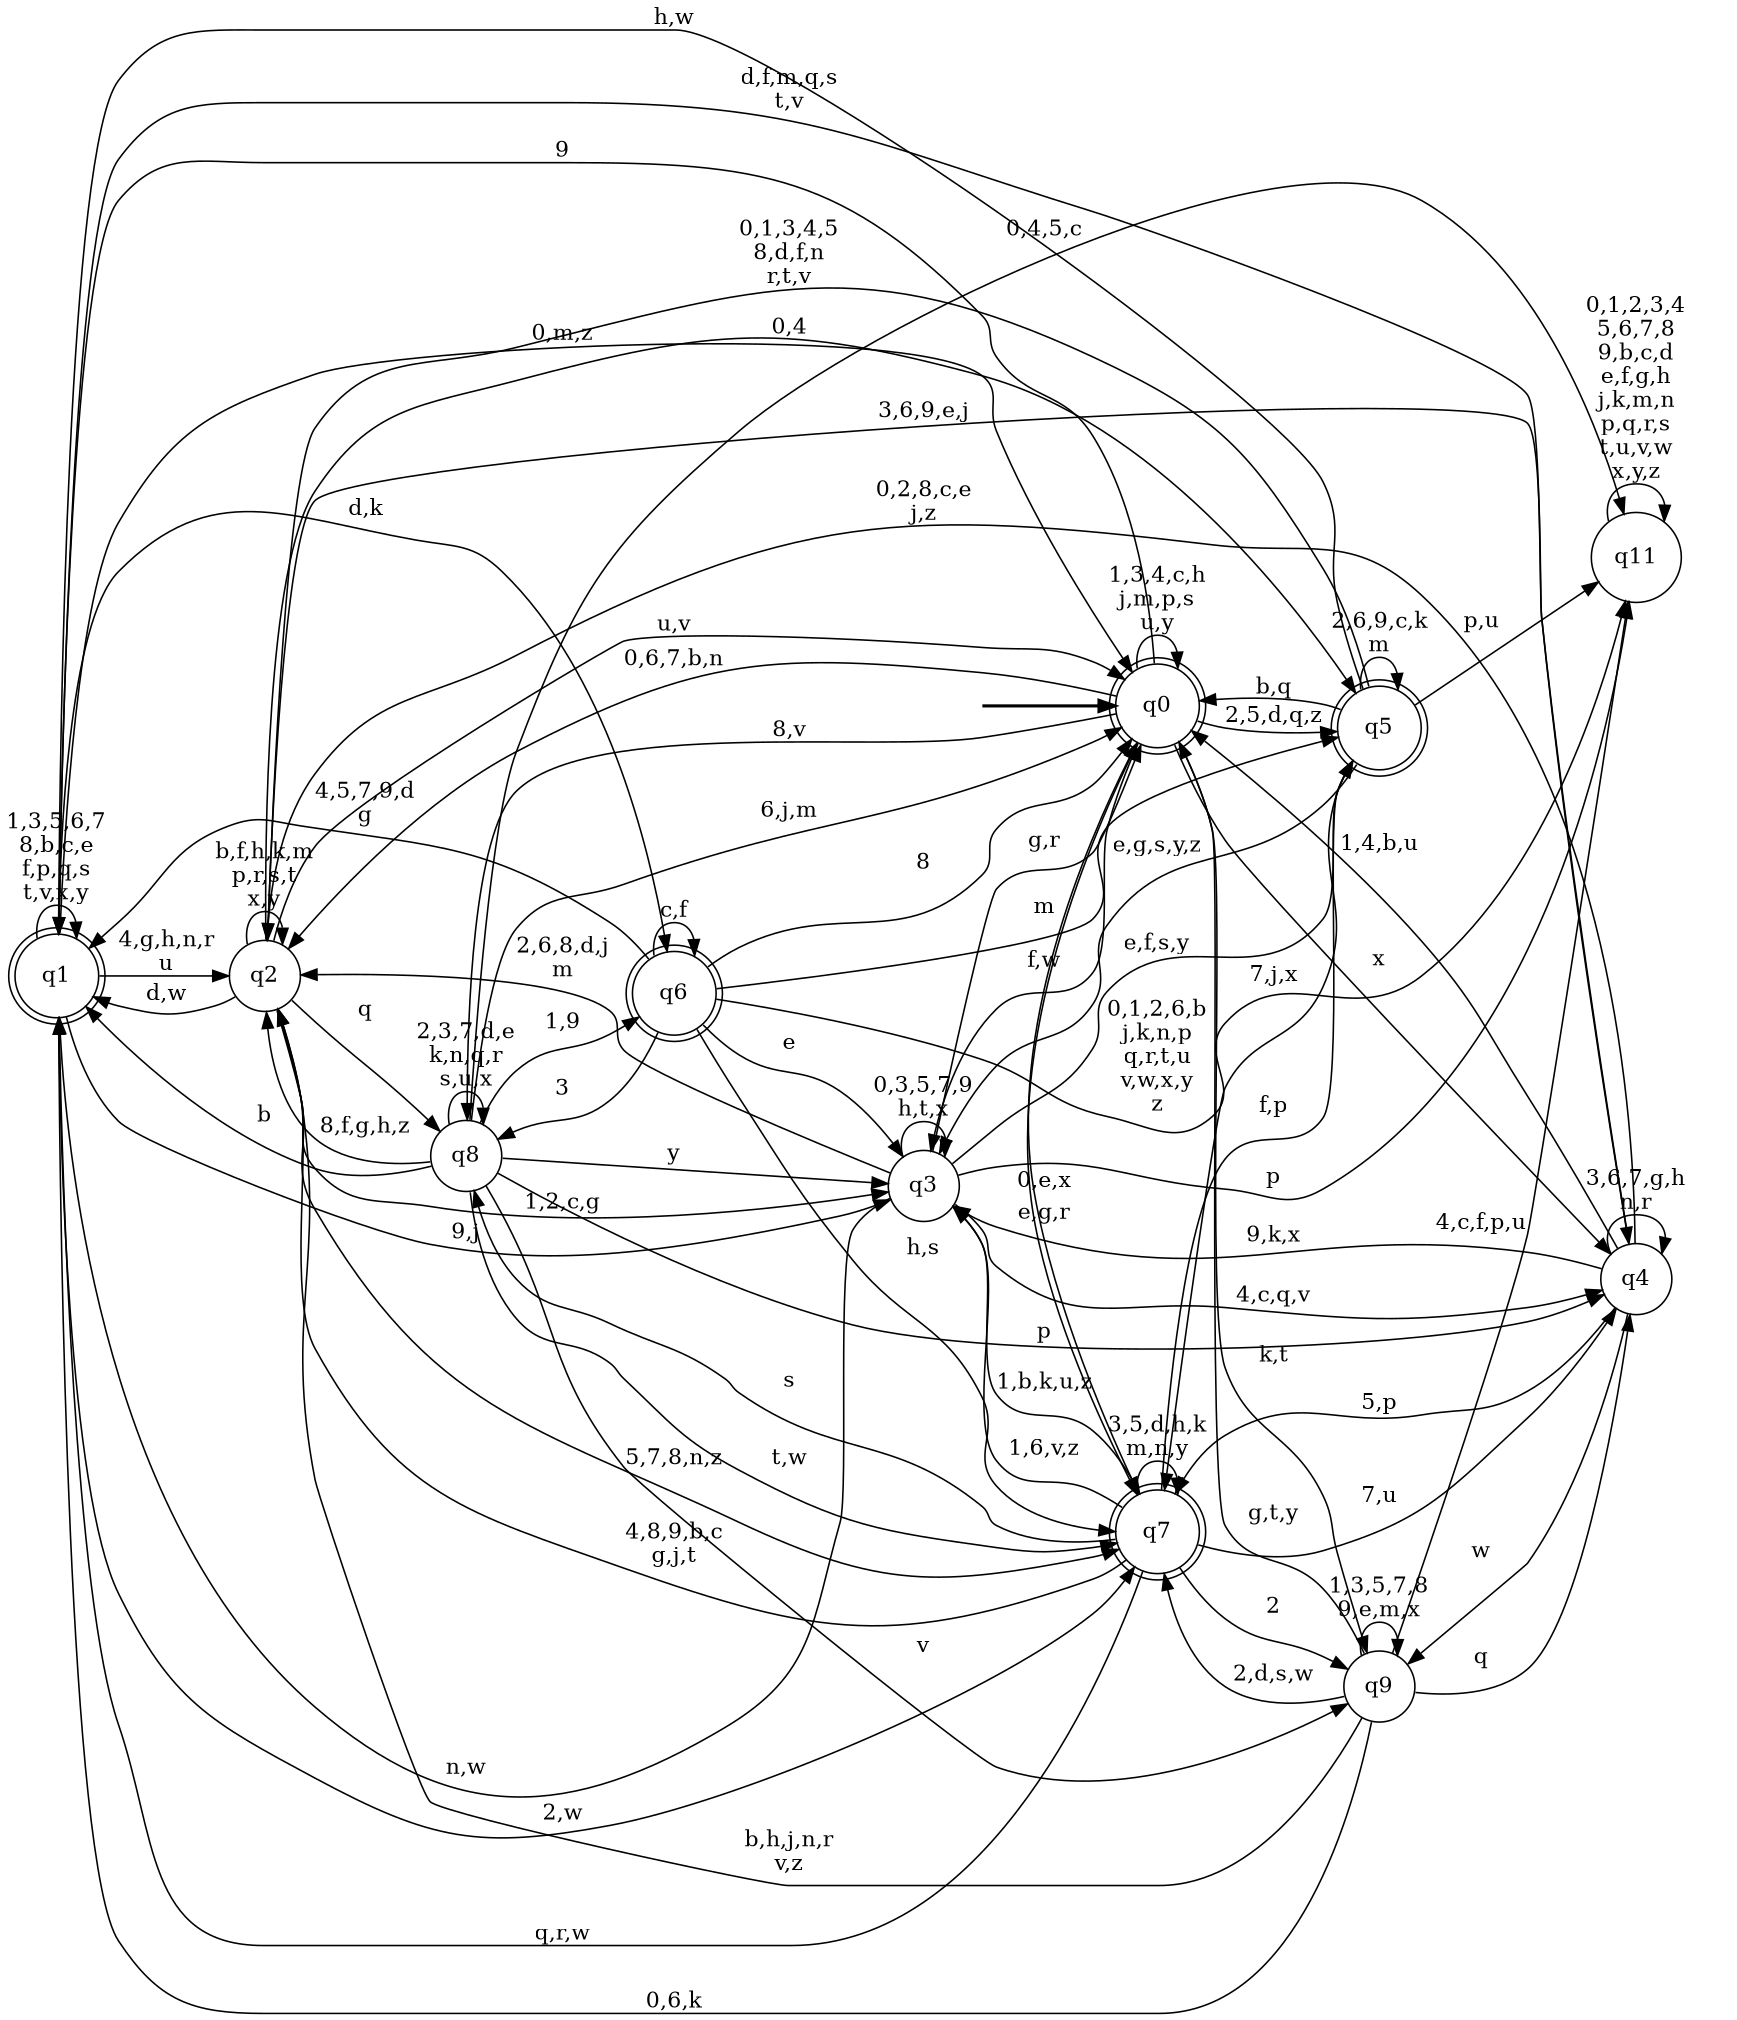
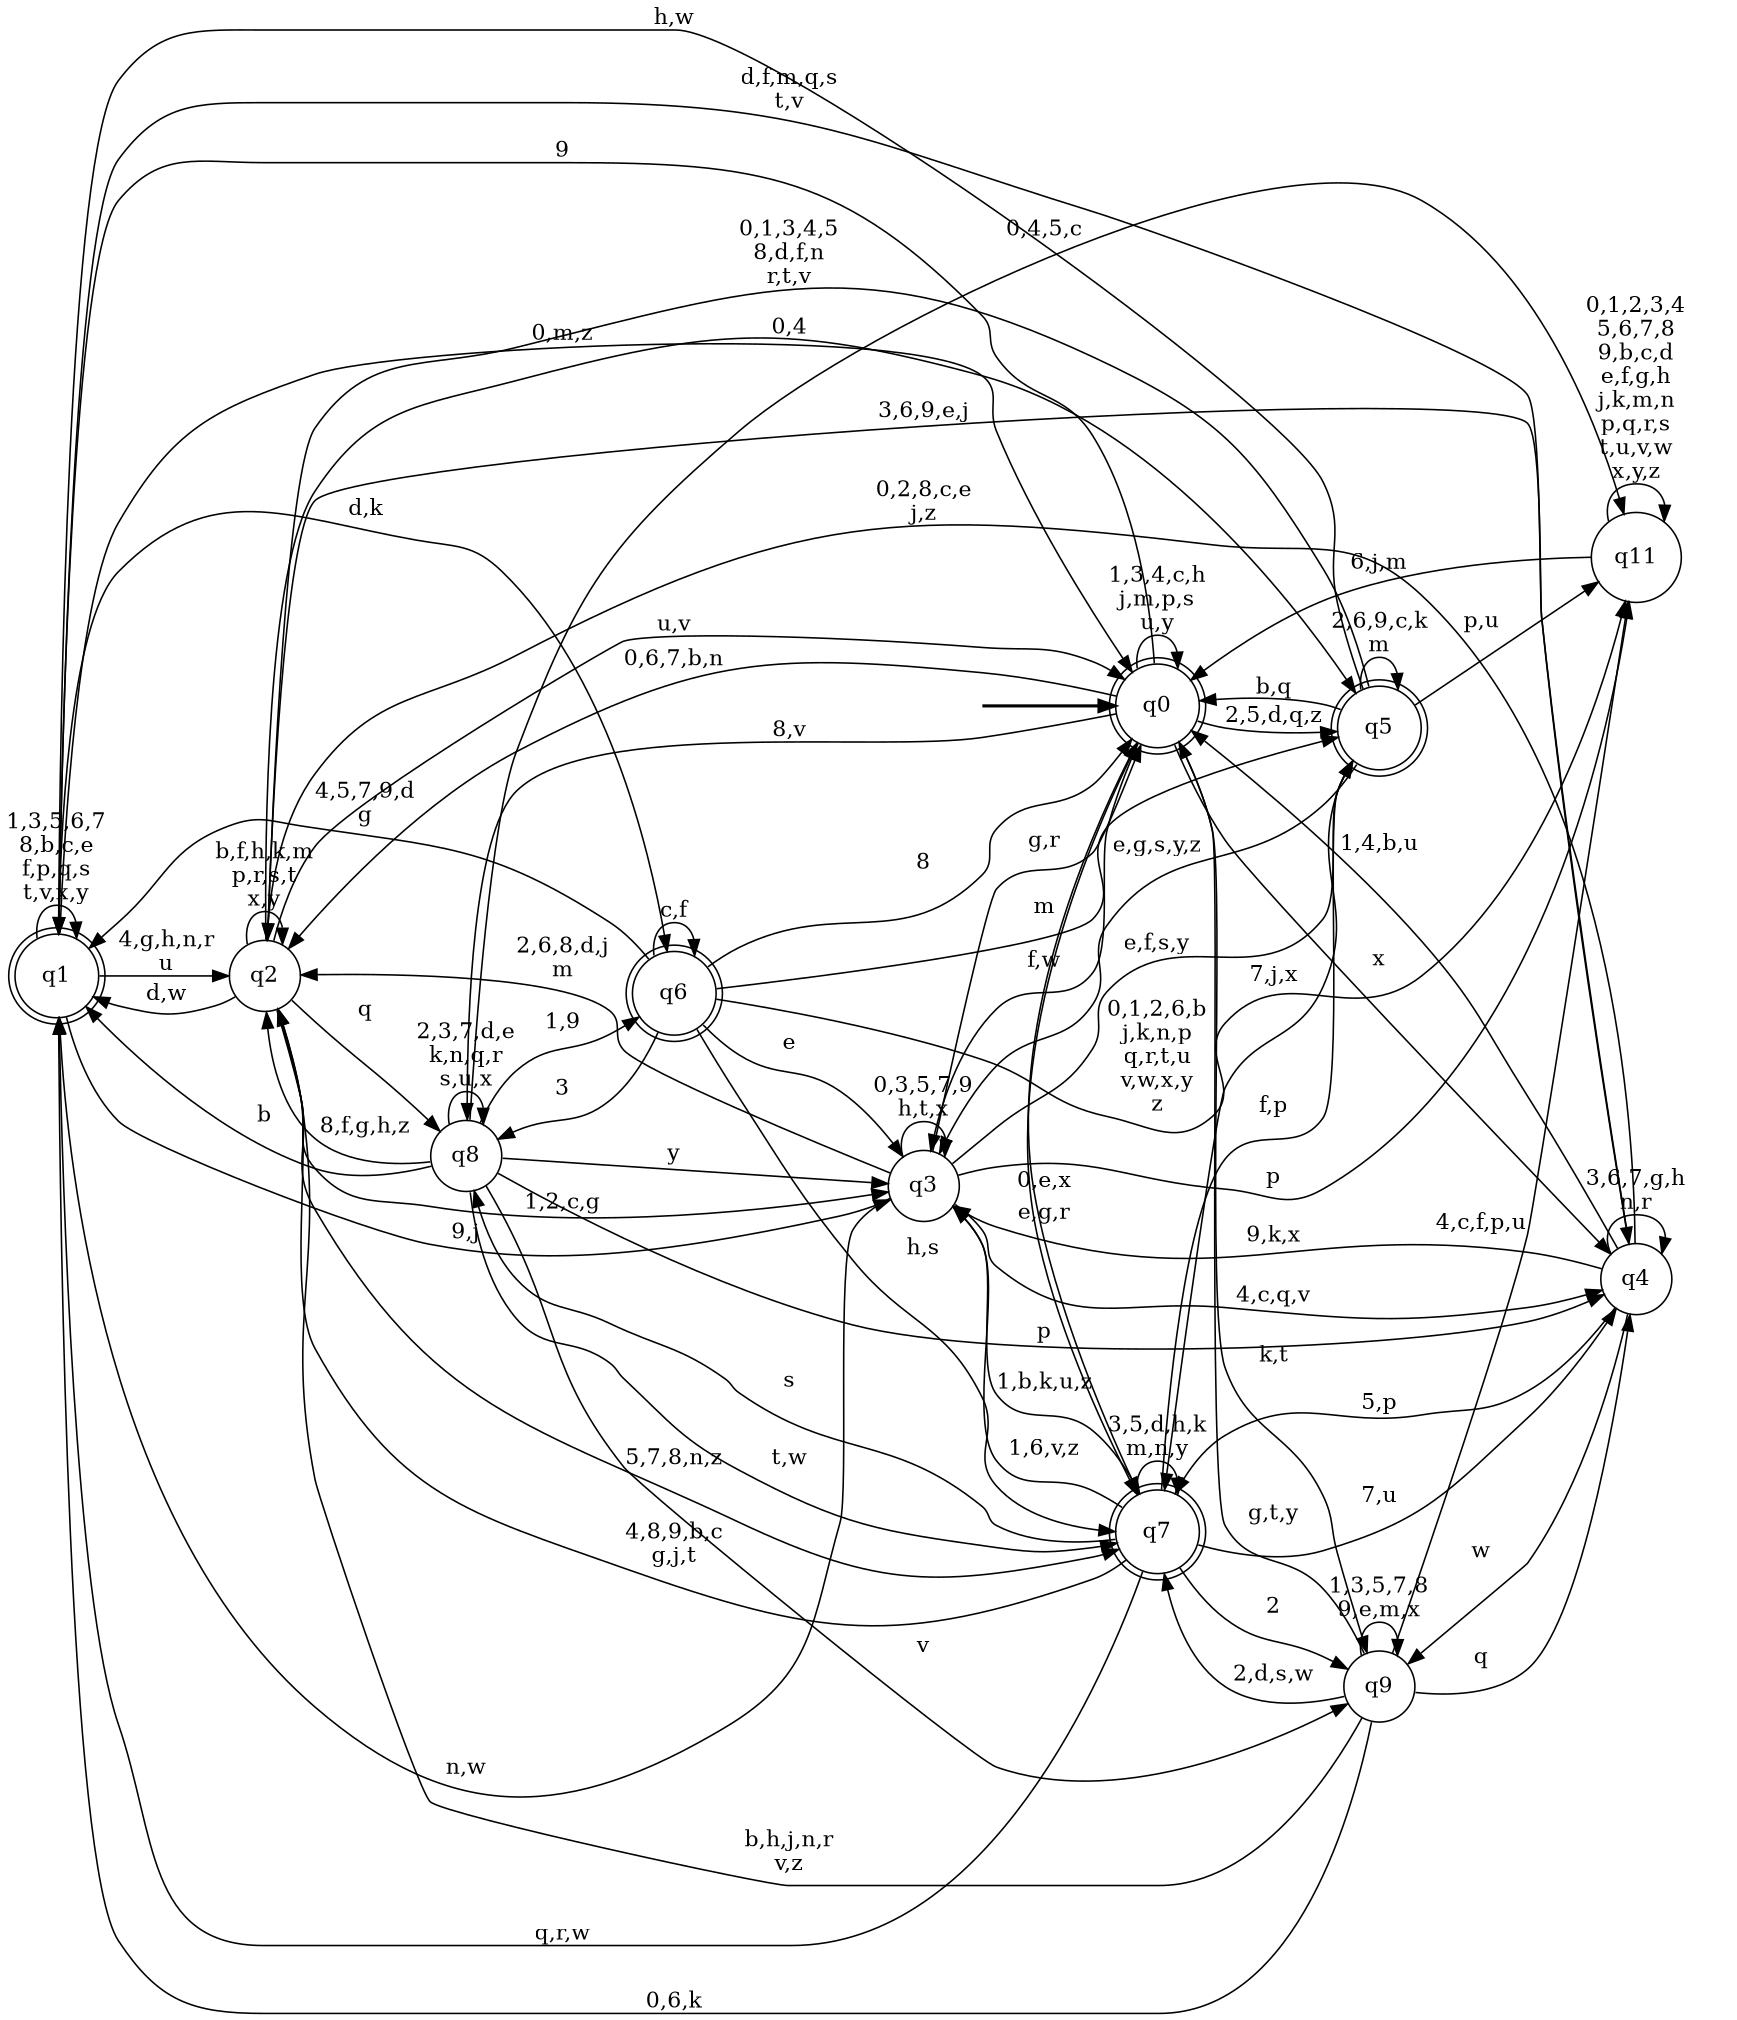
edge "q8" -> "q0": now "q11" -> "q0"
edge "q1" -> "q7": removed, label "2,w"
